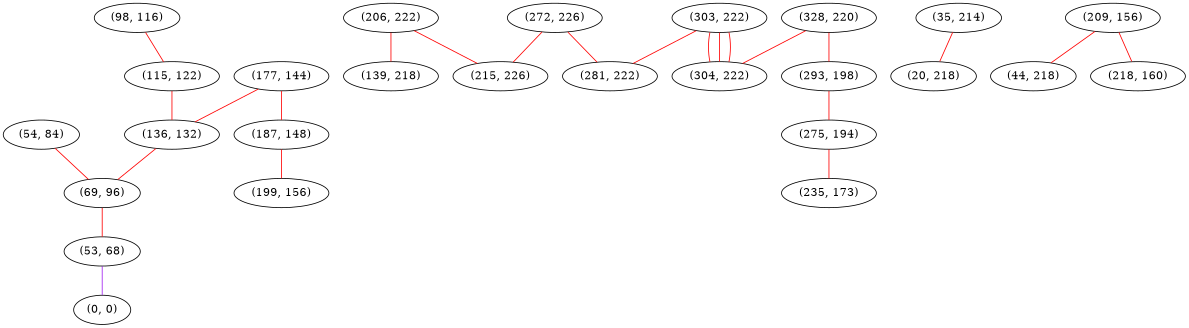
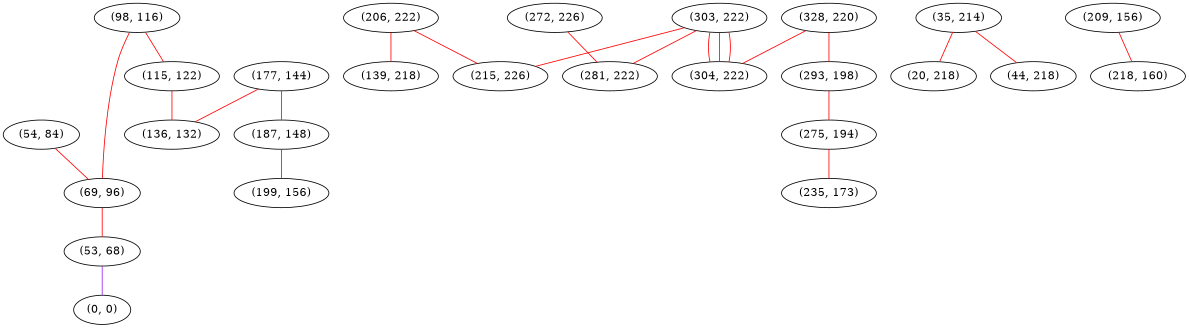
edge "(272, 226)" -- "(215, 226)": now "(303, 222)" -- "(215, 226)"
edge "(209, 156)" -- "(44, 218)": now "(35, 214)" -- "(44, 218)"
edge "(136, 132)" -- "(69, 96)": now "(98, 116)" -- "(69, 96)"
